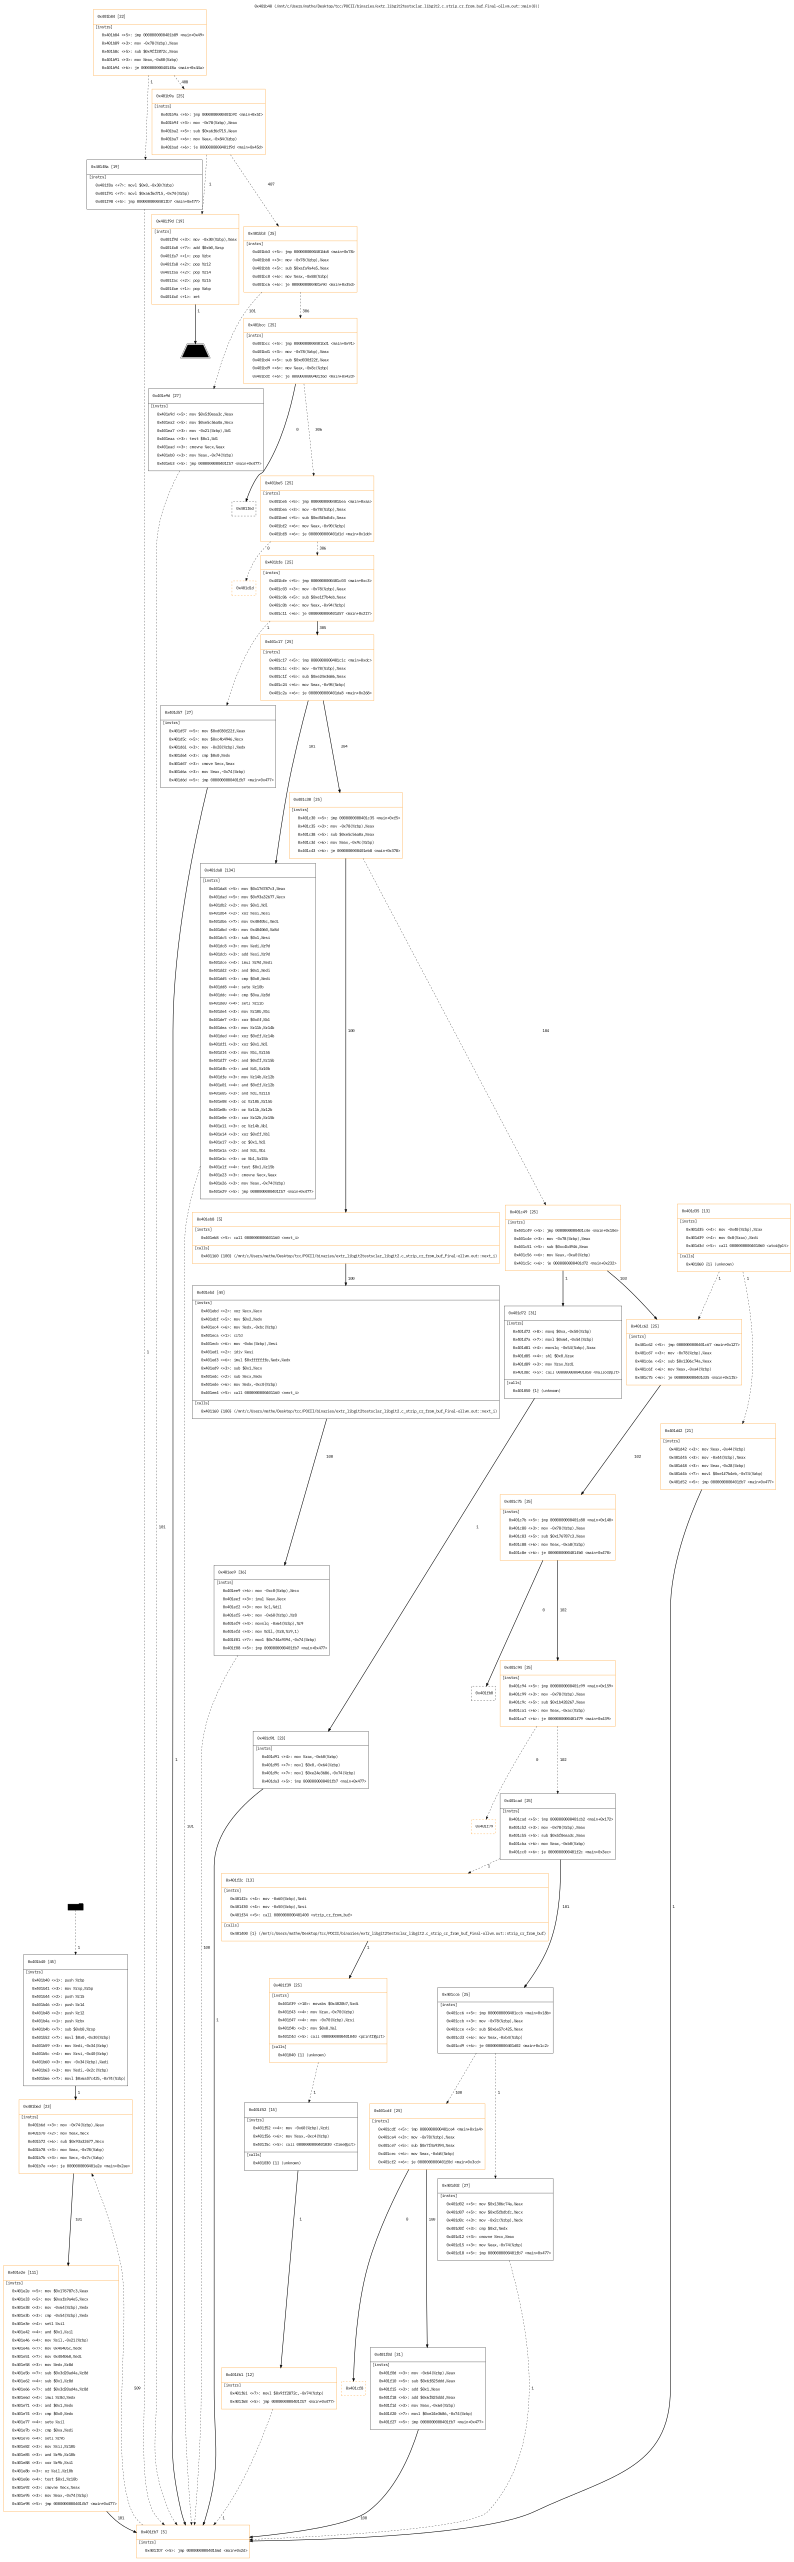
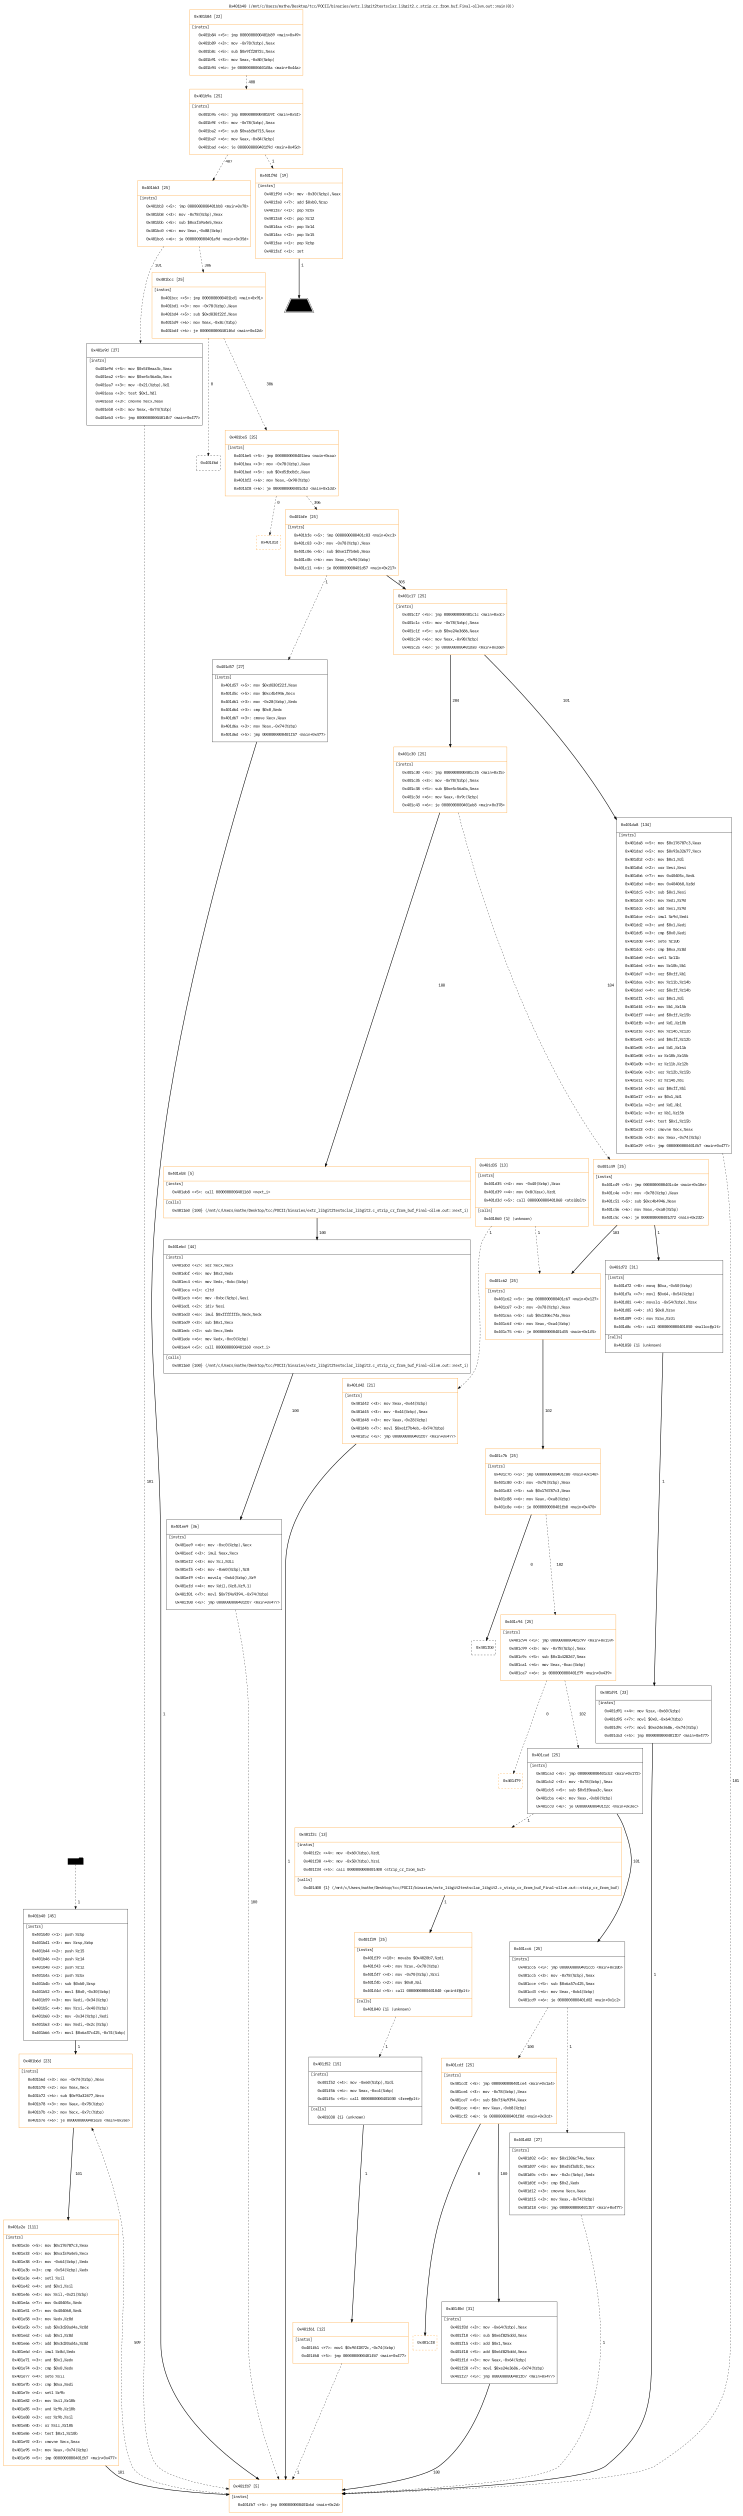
node "0x401f8a [19]": removed
edge "0x401bcc [25]" -> "0x401f6d": style bold -> dashed
edge "0x401c7b [25]" -> "0x401c94 [25]": style bold -> dashed
